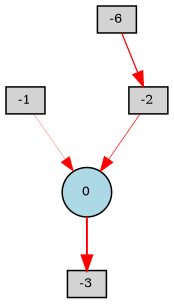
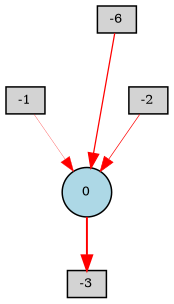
edge "-6" -> "-2": now "-6" -> "0"
